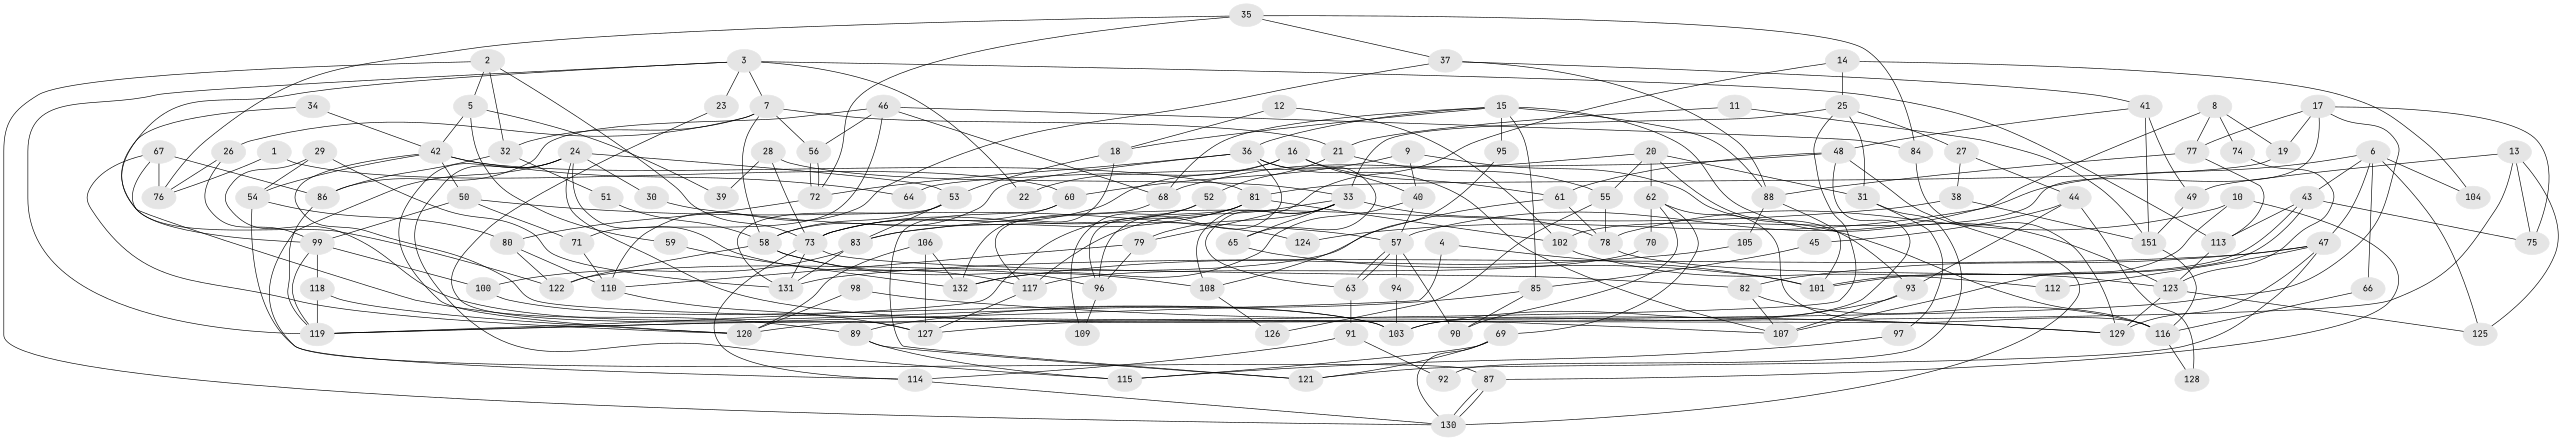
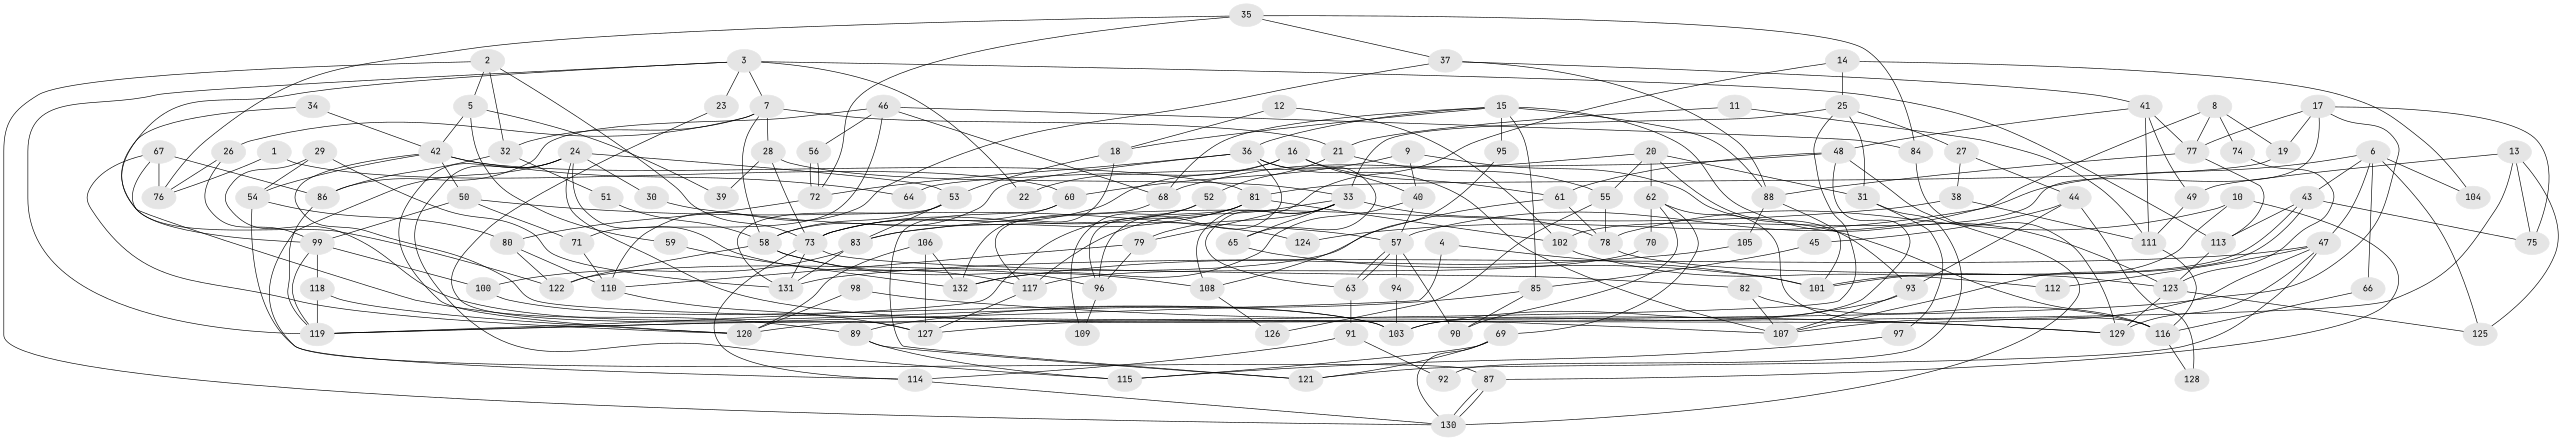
edge "7" -- "56": now "7" -- "28"
edge "41" -- "77": added
node "151": label "151" -> "111"
edge "47" -- "82": now "47" -- "107"
